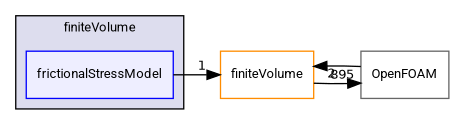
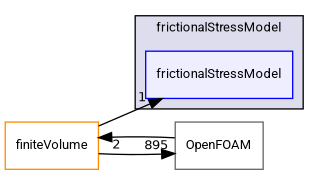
cluster "finiteVolume": label "finiteVolume" -> "frictionalStressModel"
edge "frictionalStressModel" -> "finiteVolume": reversed
